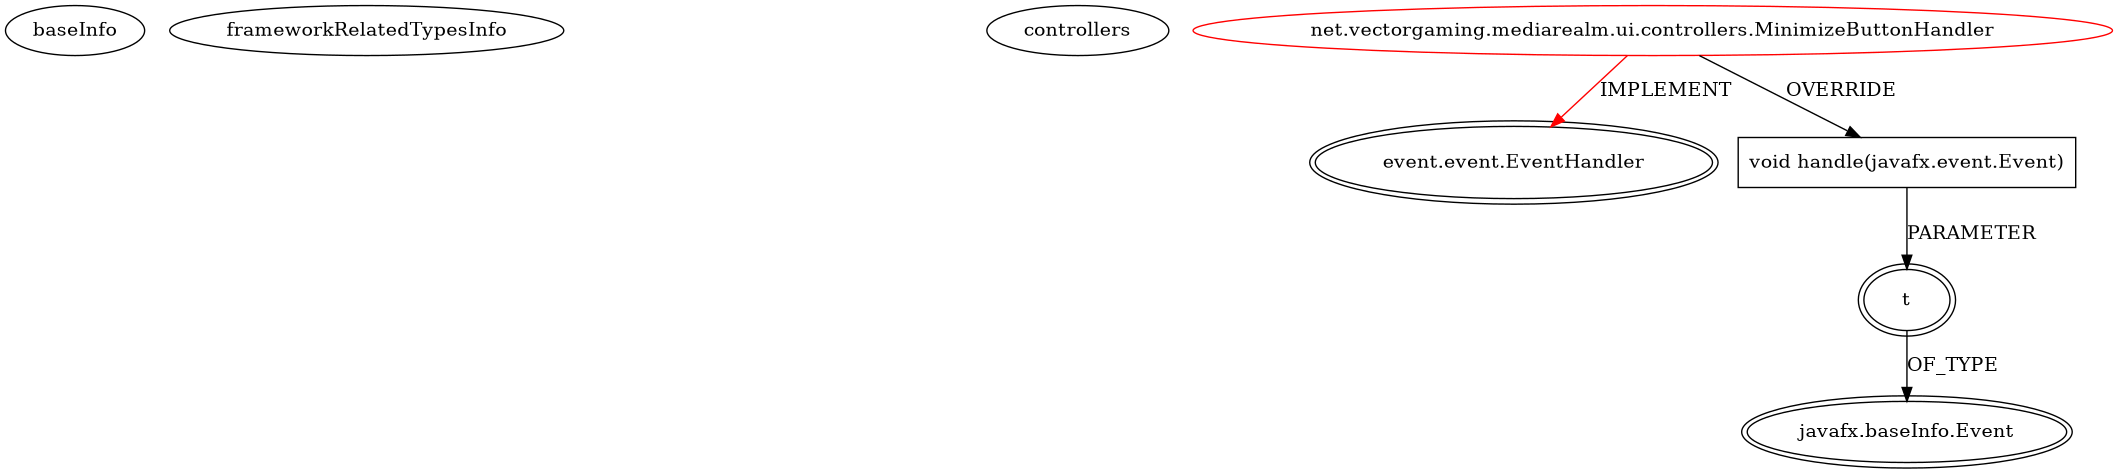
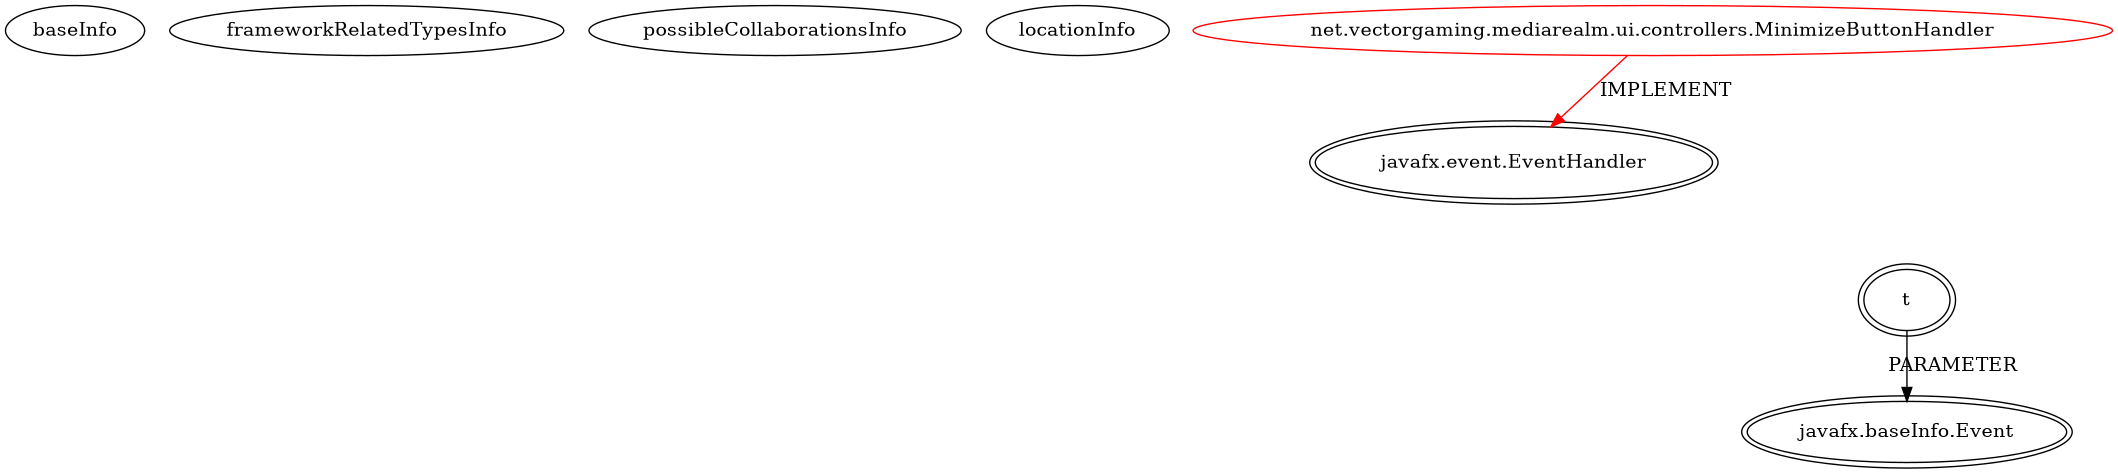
node "possibleCollaborationsInfo": added
node "controllers": label "controllers" -> "locationInfo"
node "event.event.EventHandler": label "event.event.EventHandler" -> "javafx.event.EventHandler"
node "void handle(javafx.event.Event)": removed
edge "t" -> "javafx.baseInfo.Event": label "OF_TYPE" -> "PARAMETER"
